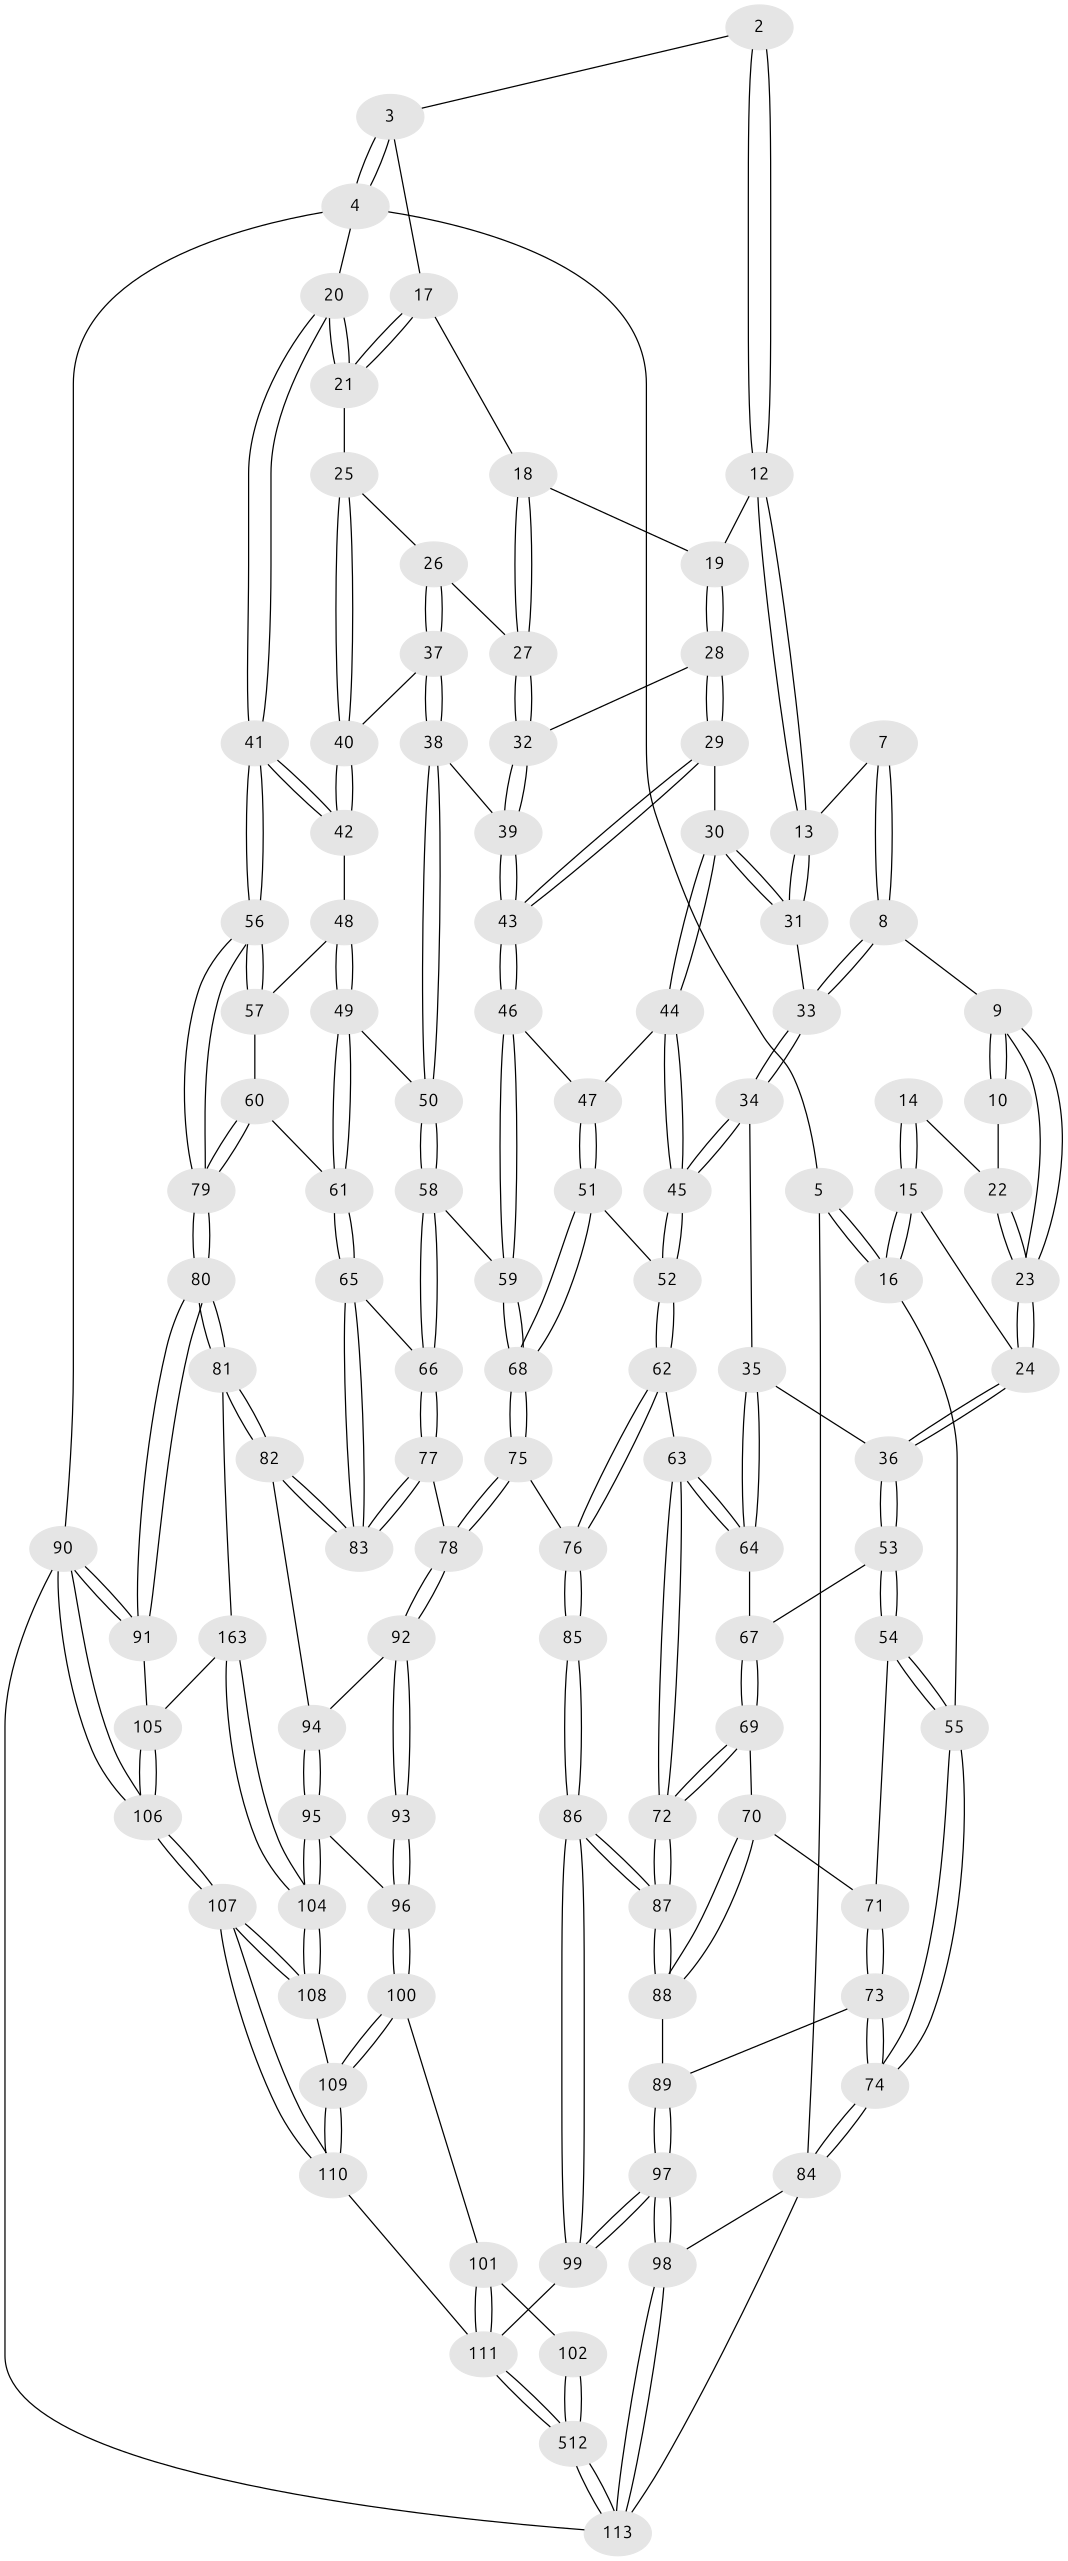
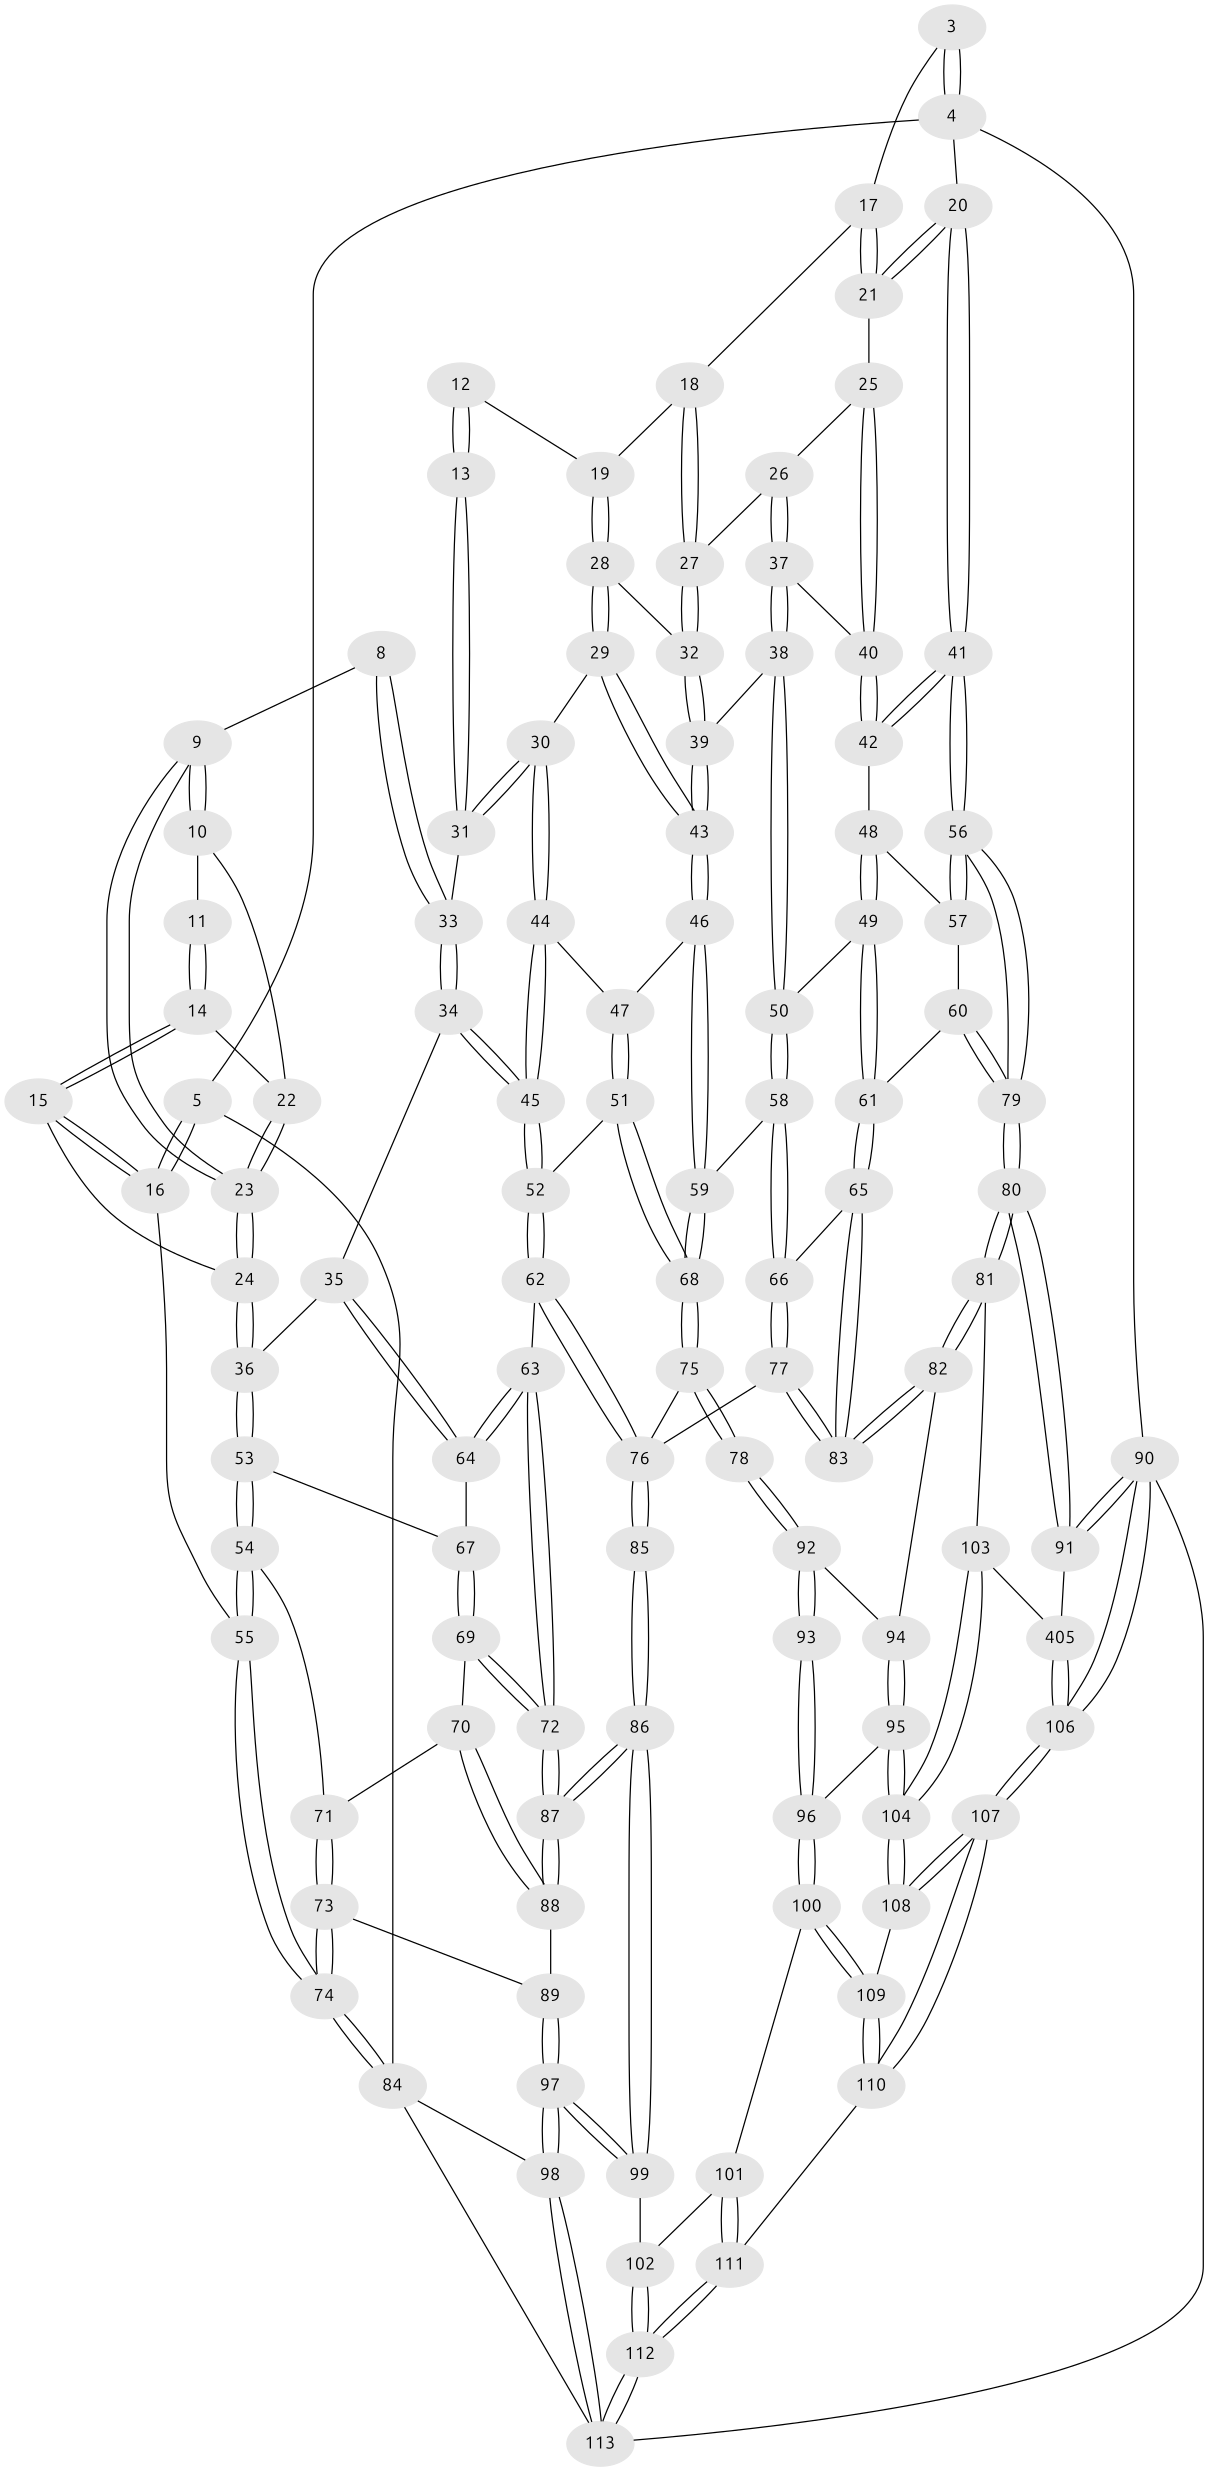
node "2": removed
node "7": removed
node "11": added
edge "77" -- "78": now "77" -- "76"
node "163": label "163" -> "103"
node "105": label "105" -> "405"
edge "99" -- "111": now "99" -- "102"
node "512": label "512" -> "112"
